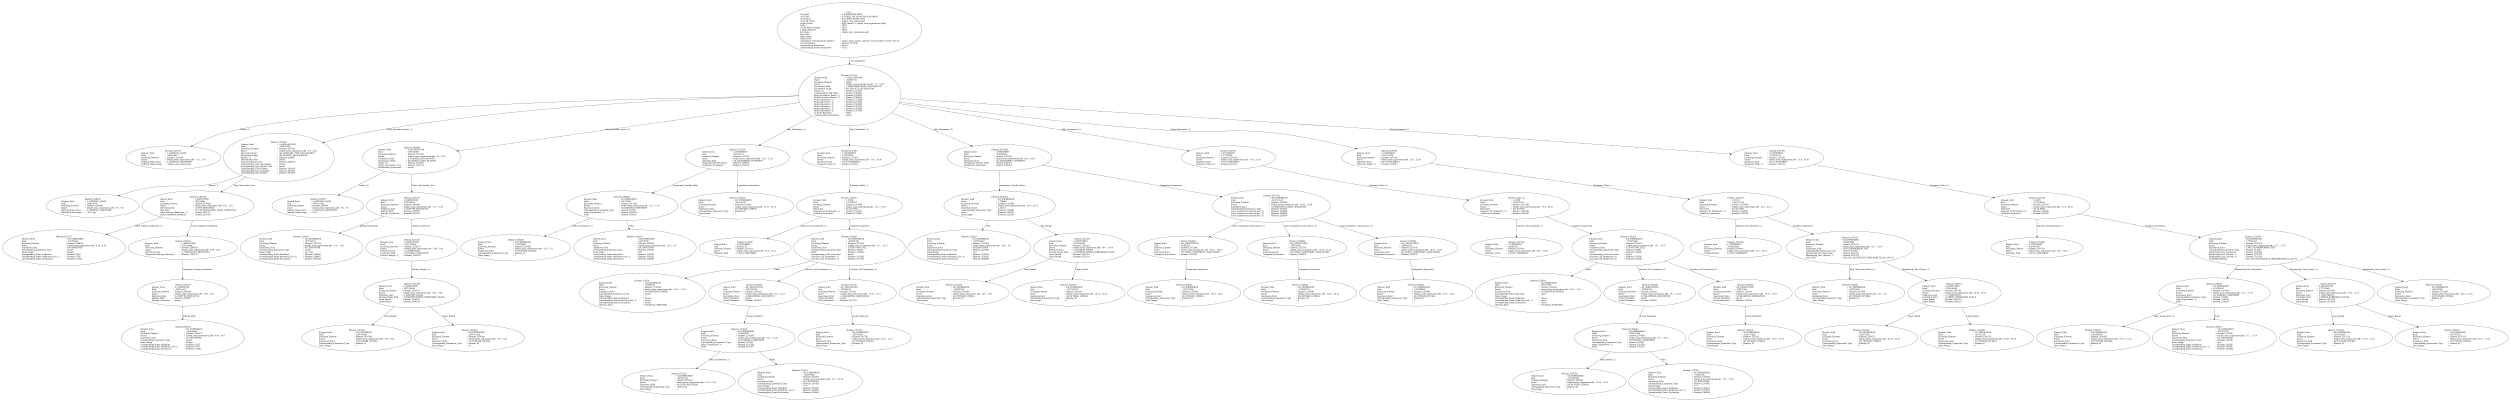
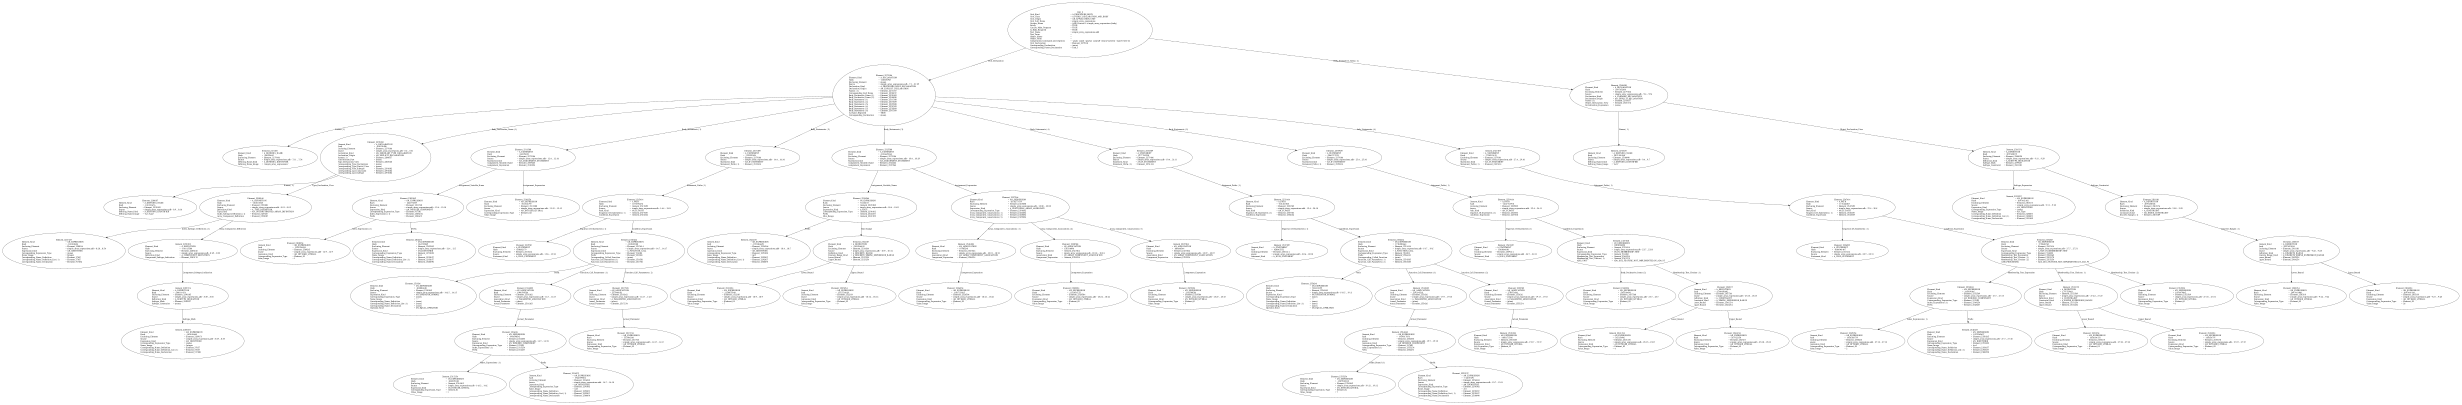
edge "Element_2279106" -> "Element_2300090": now "Unit_2" -> "Element_2300090"
node "Element_2335234": text "Corresponding_Expression_Type" -> "List_Expression_Type"
